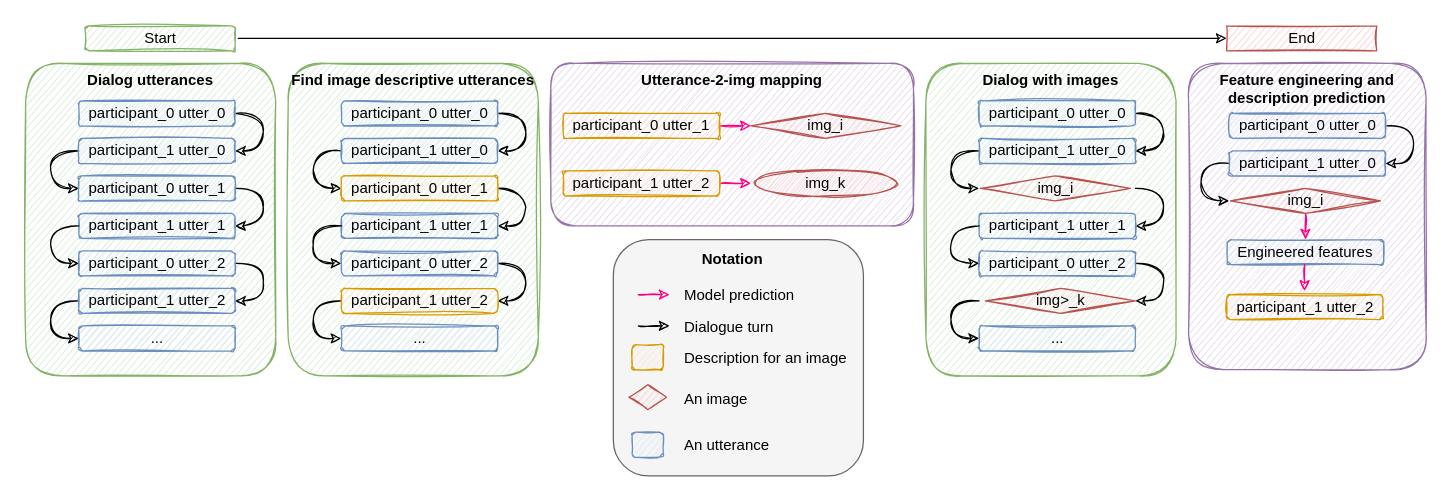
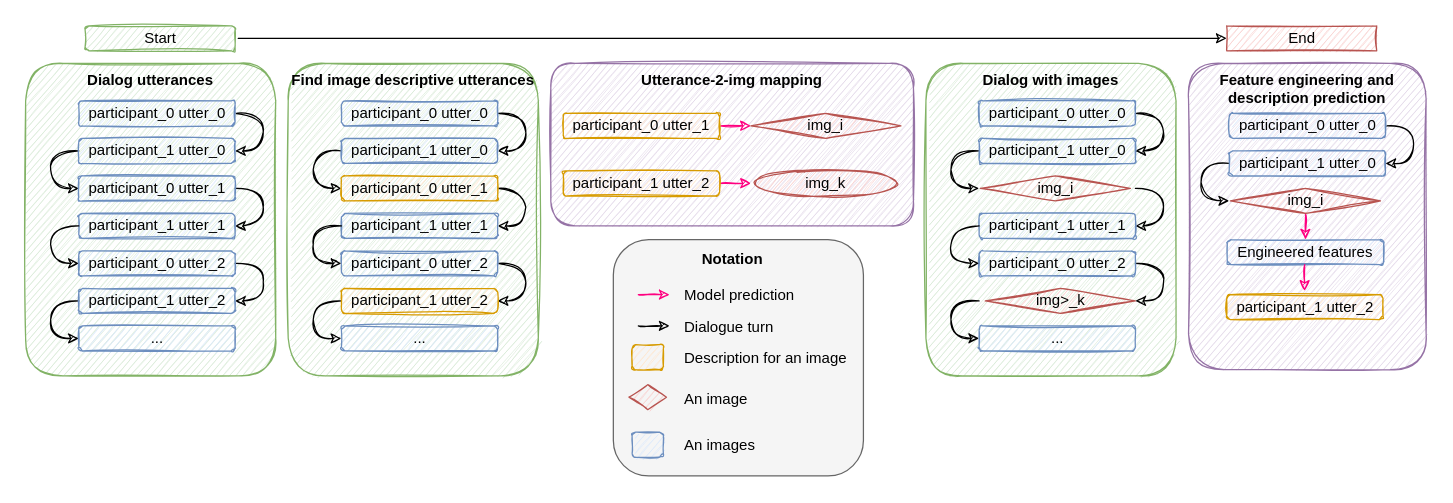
node "An utterance": label "An utterance" -> "An images"
